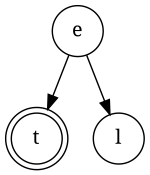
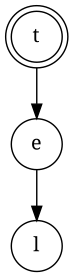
edge "e" -> "t": reversed
